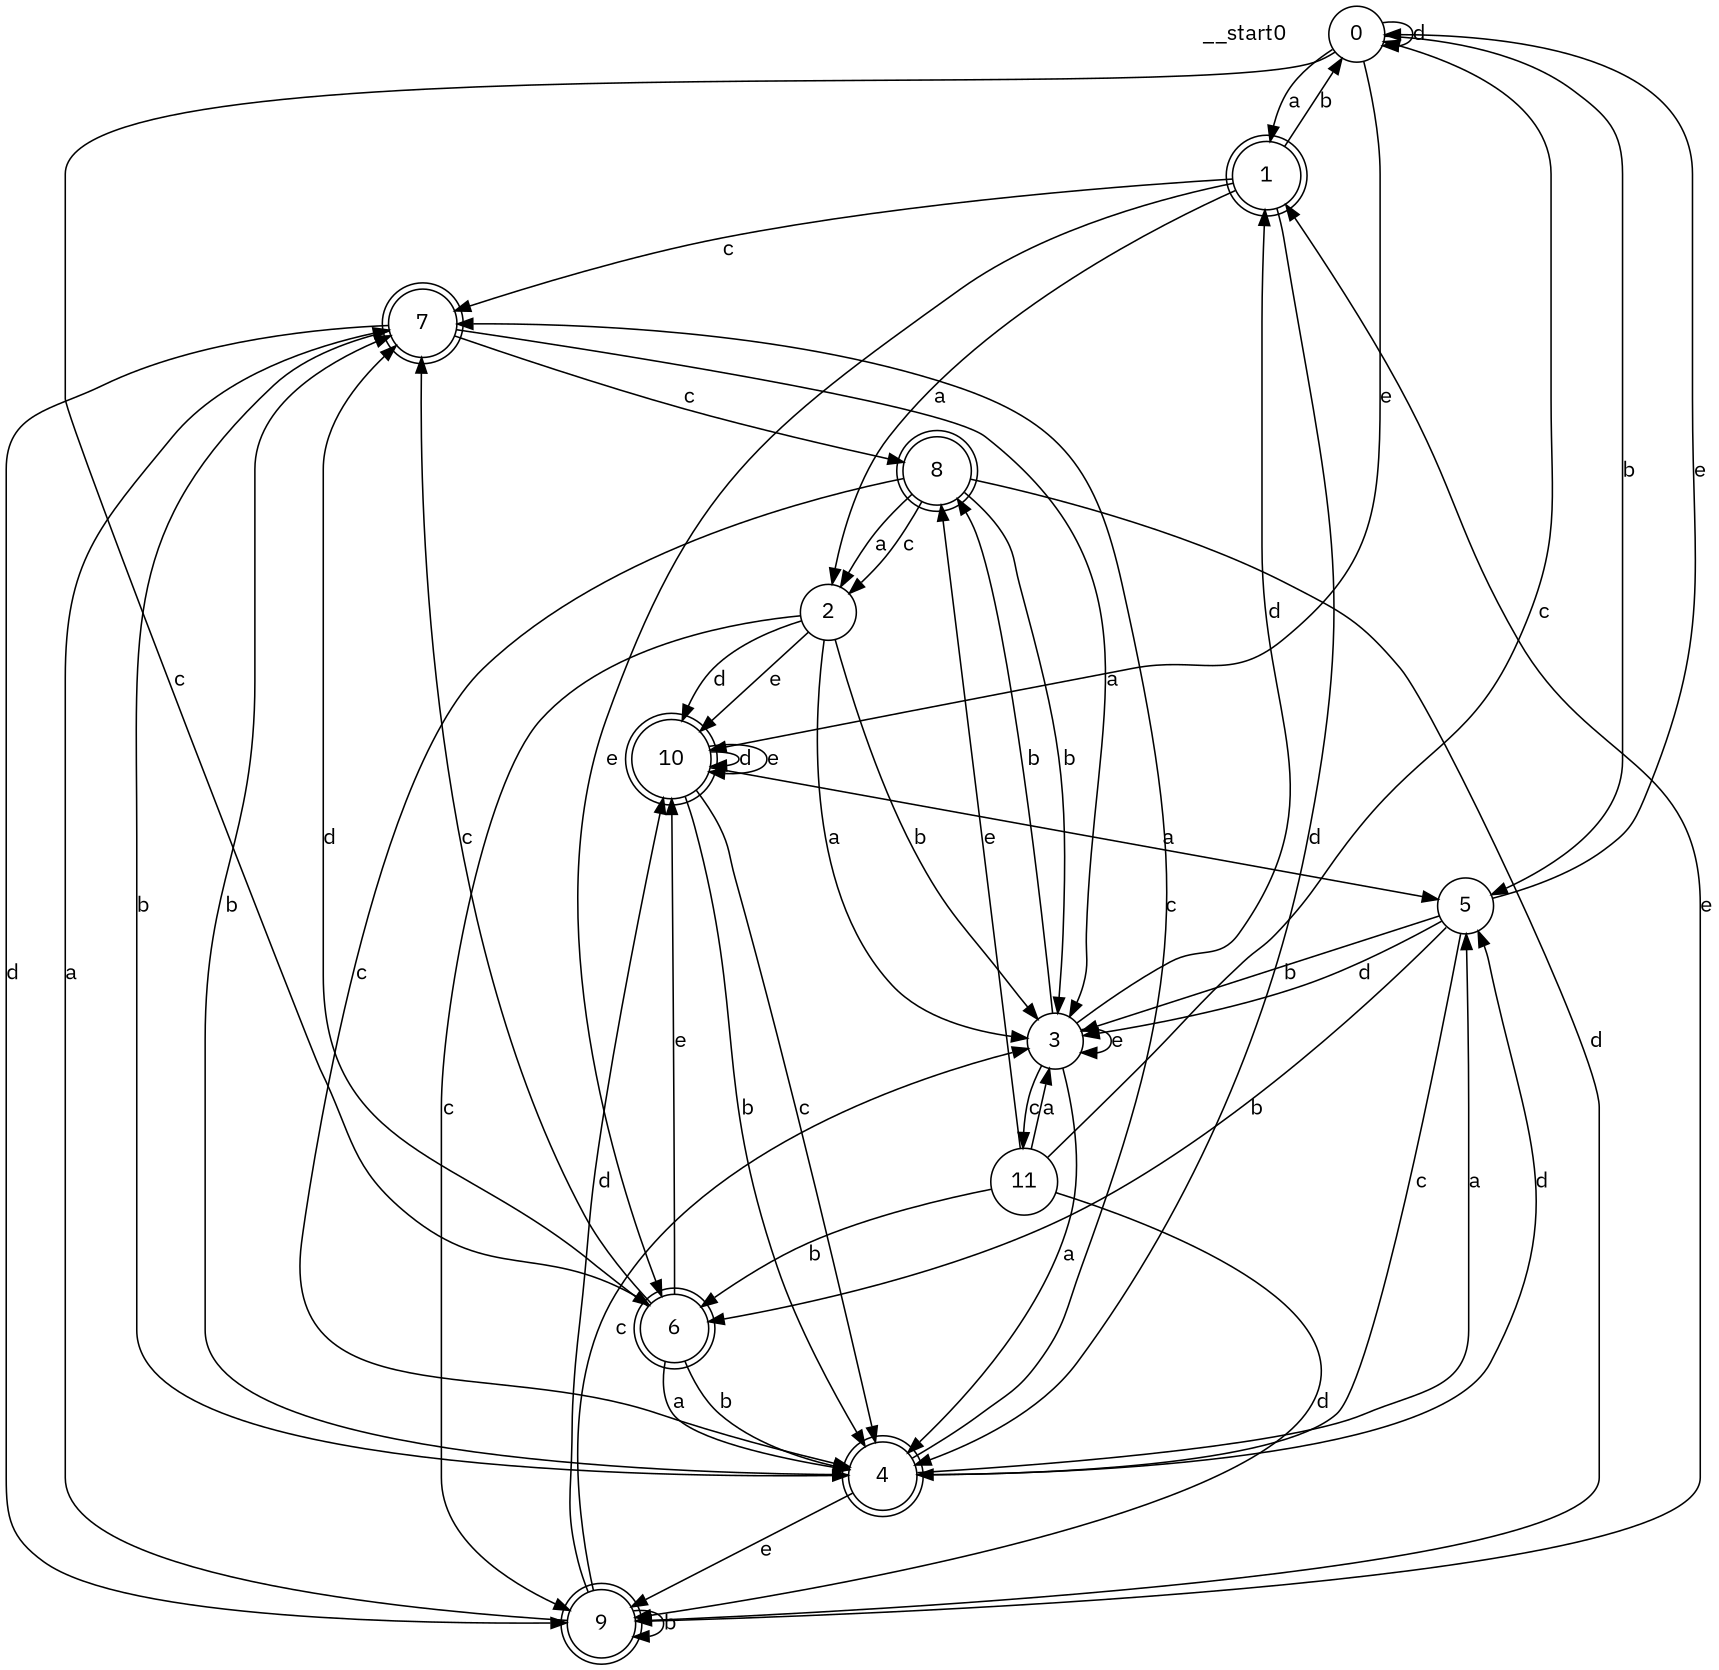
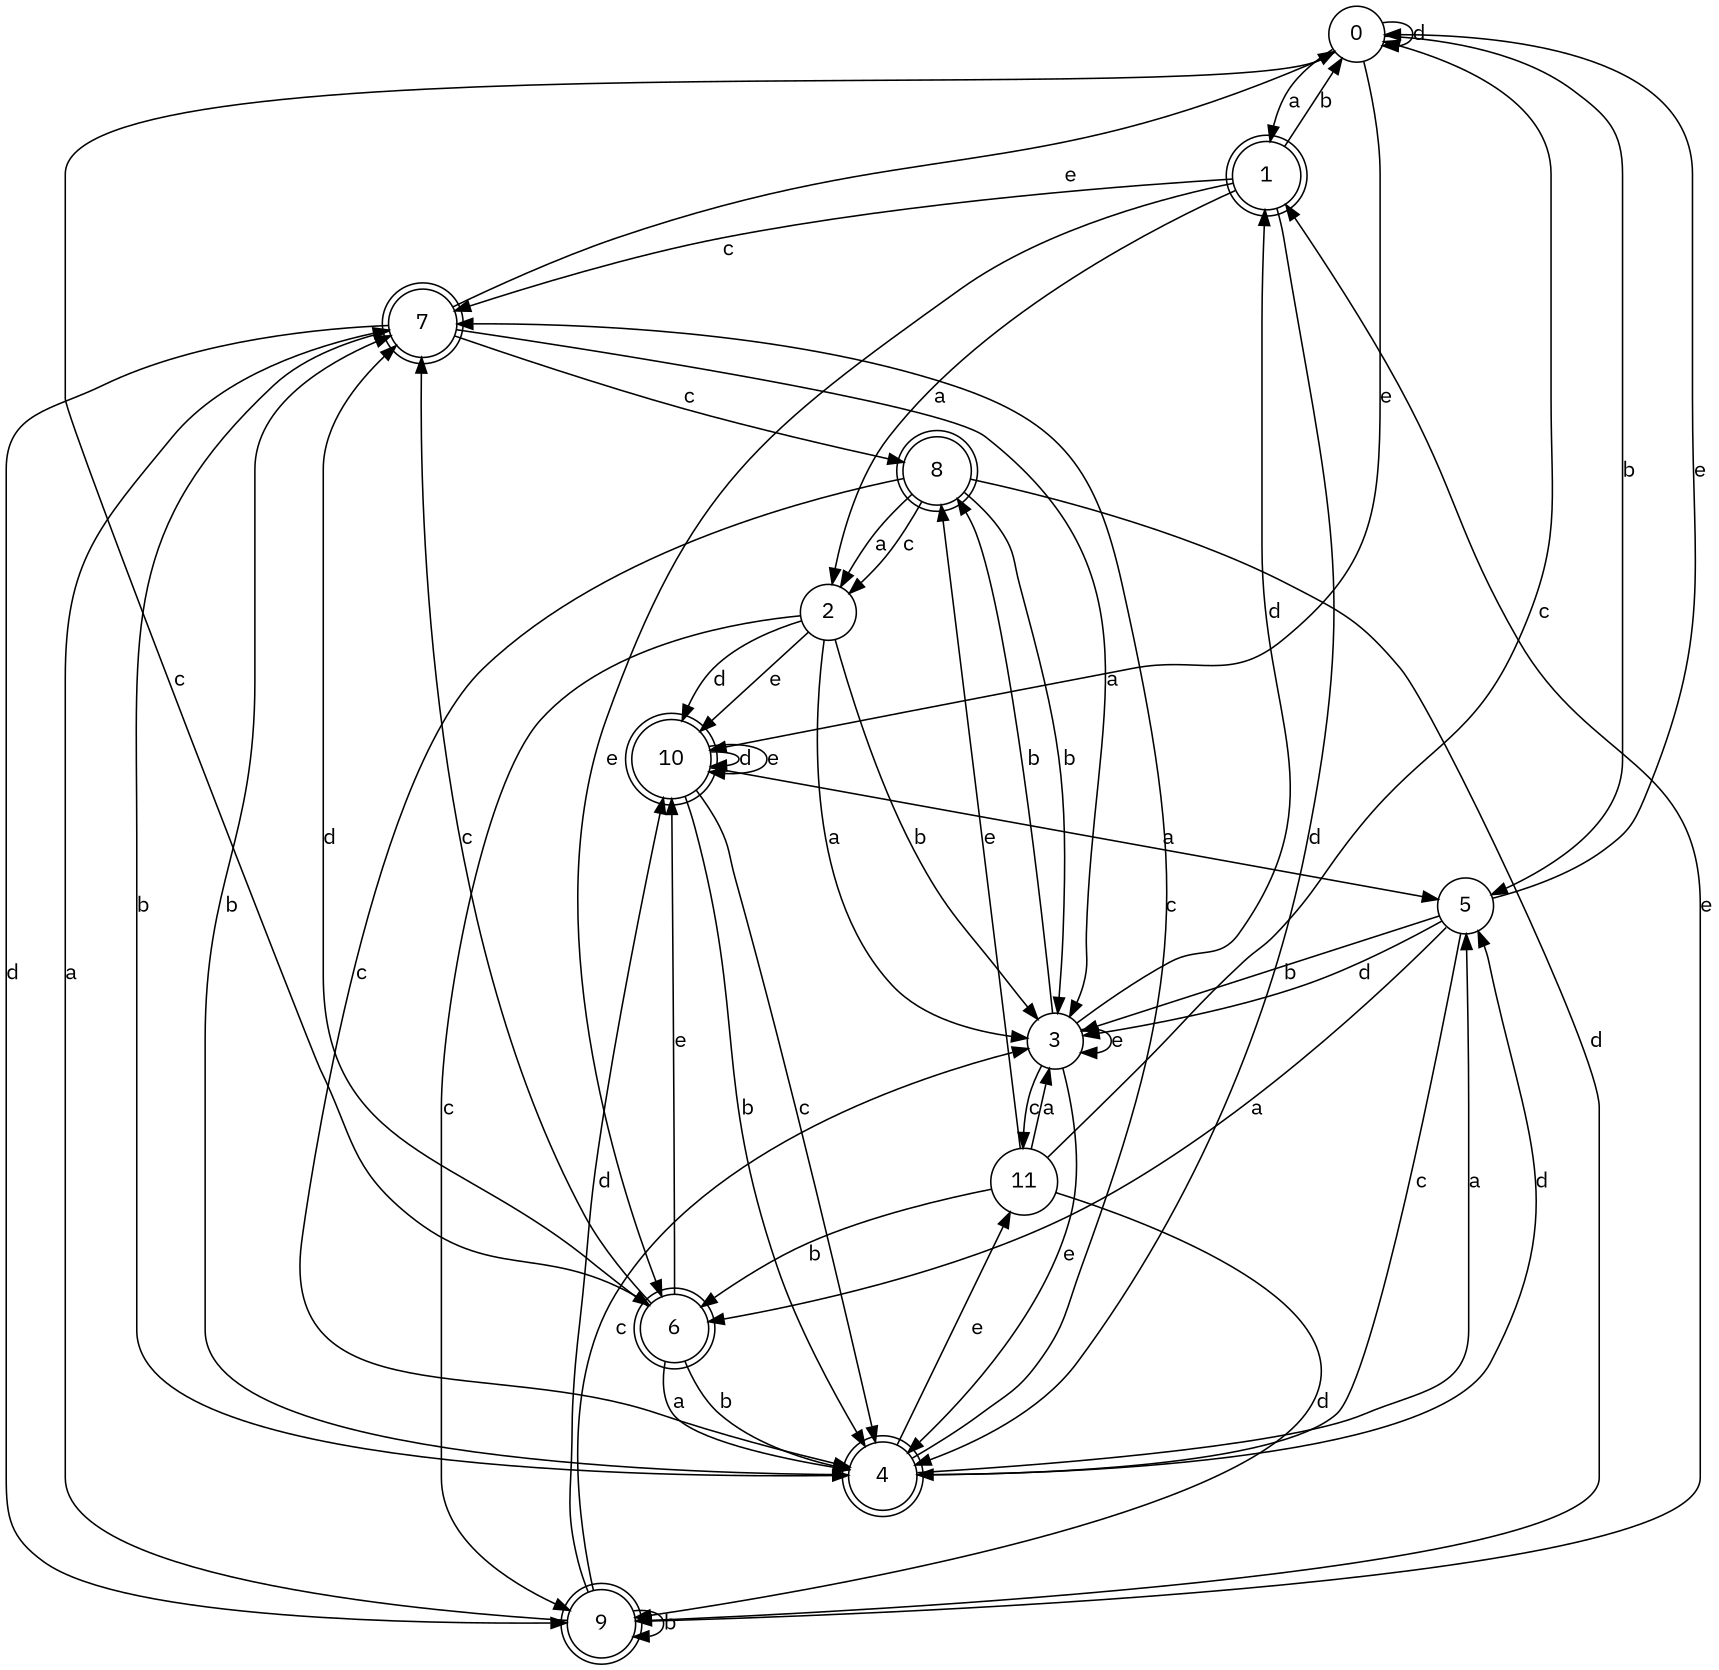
node "__start0": removed
edge "7" -> "0": added, label "e"
edge "5" -> "6": label "b" -> "a"
edge "3" -> "4": label "a" -> "e"
edge "4" -> "9": now "4" -> "11"
